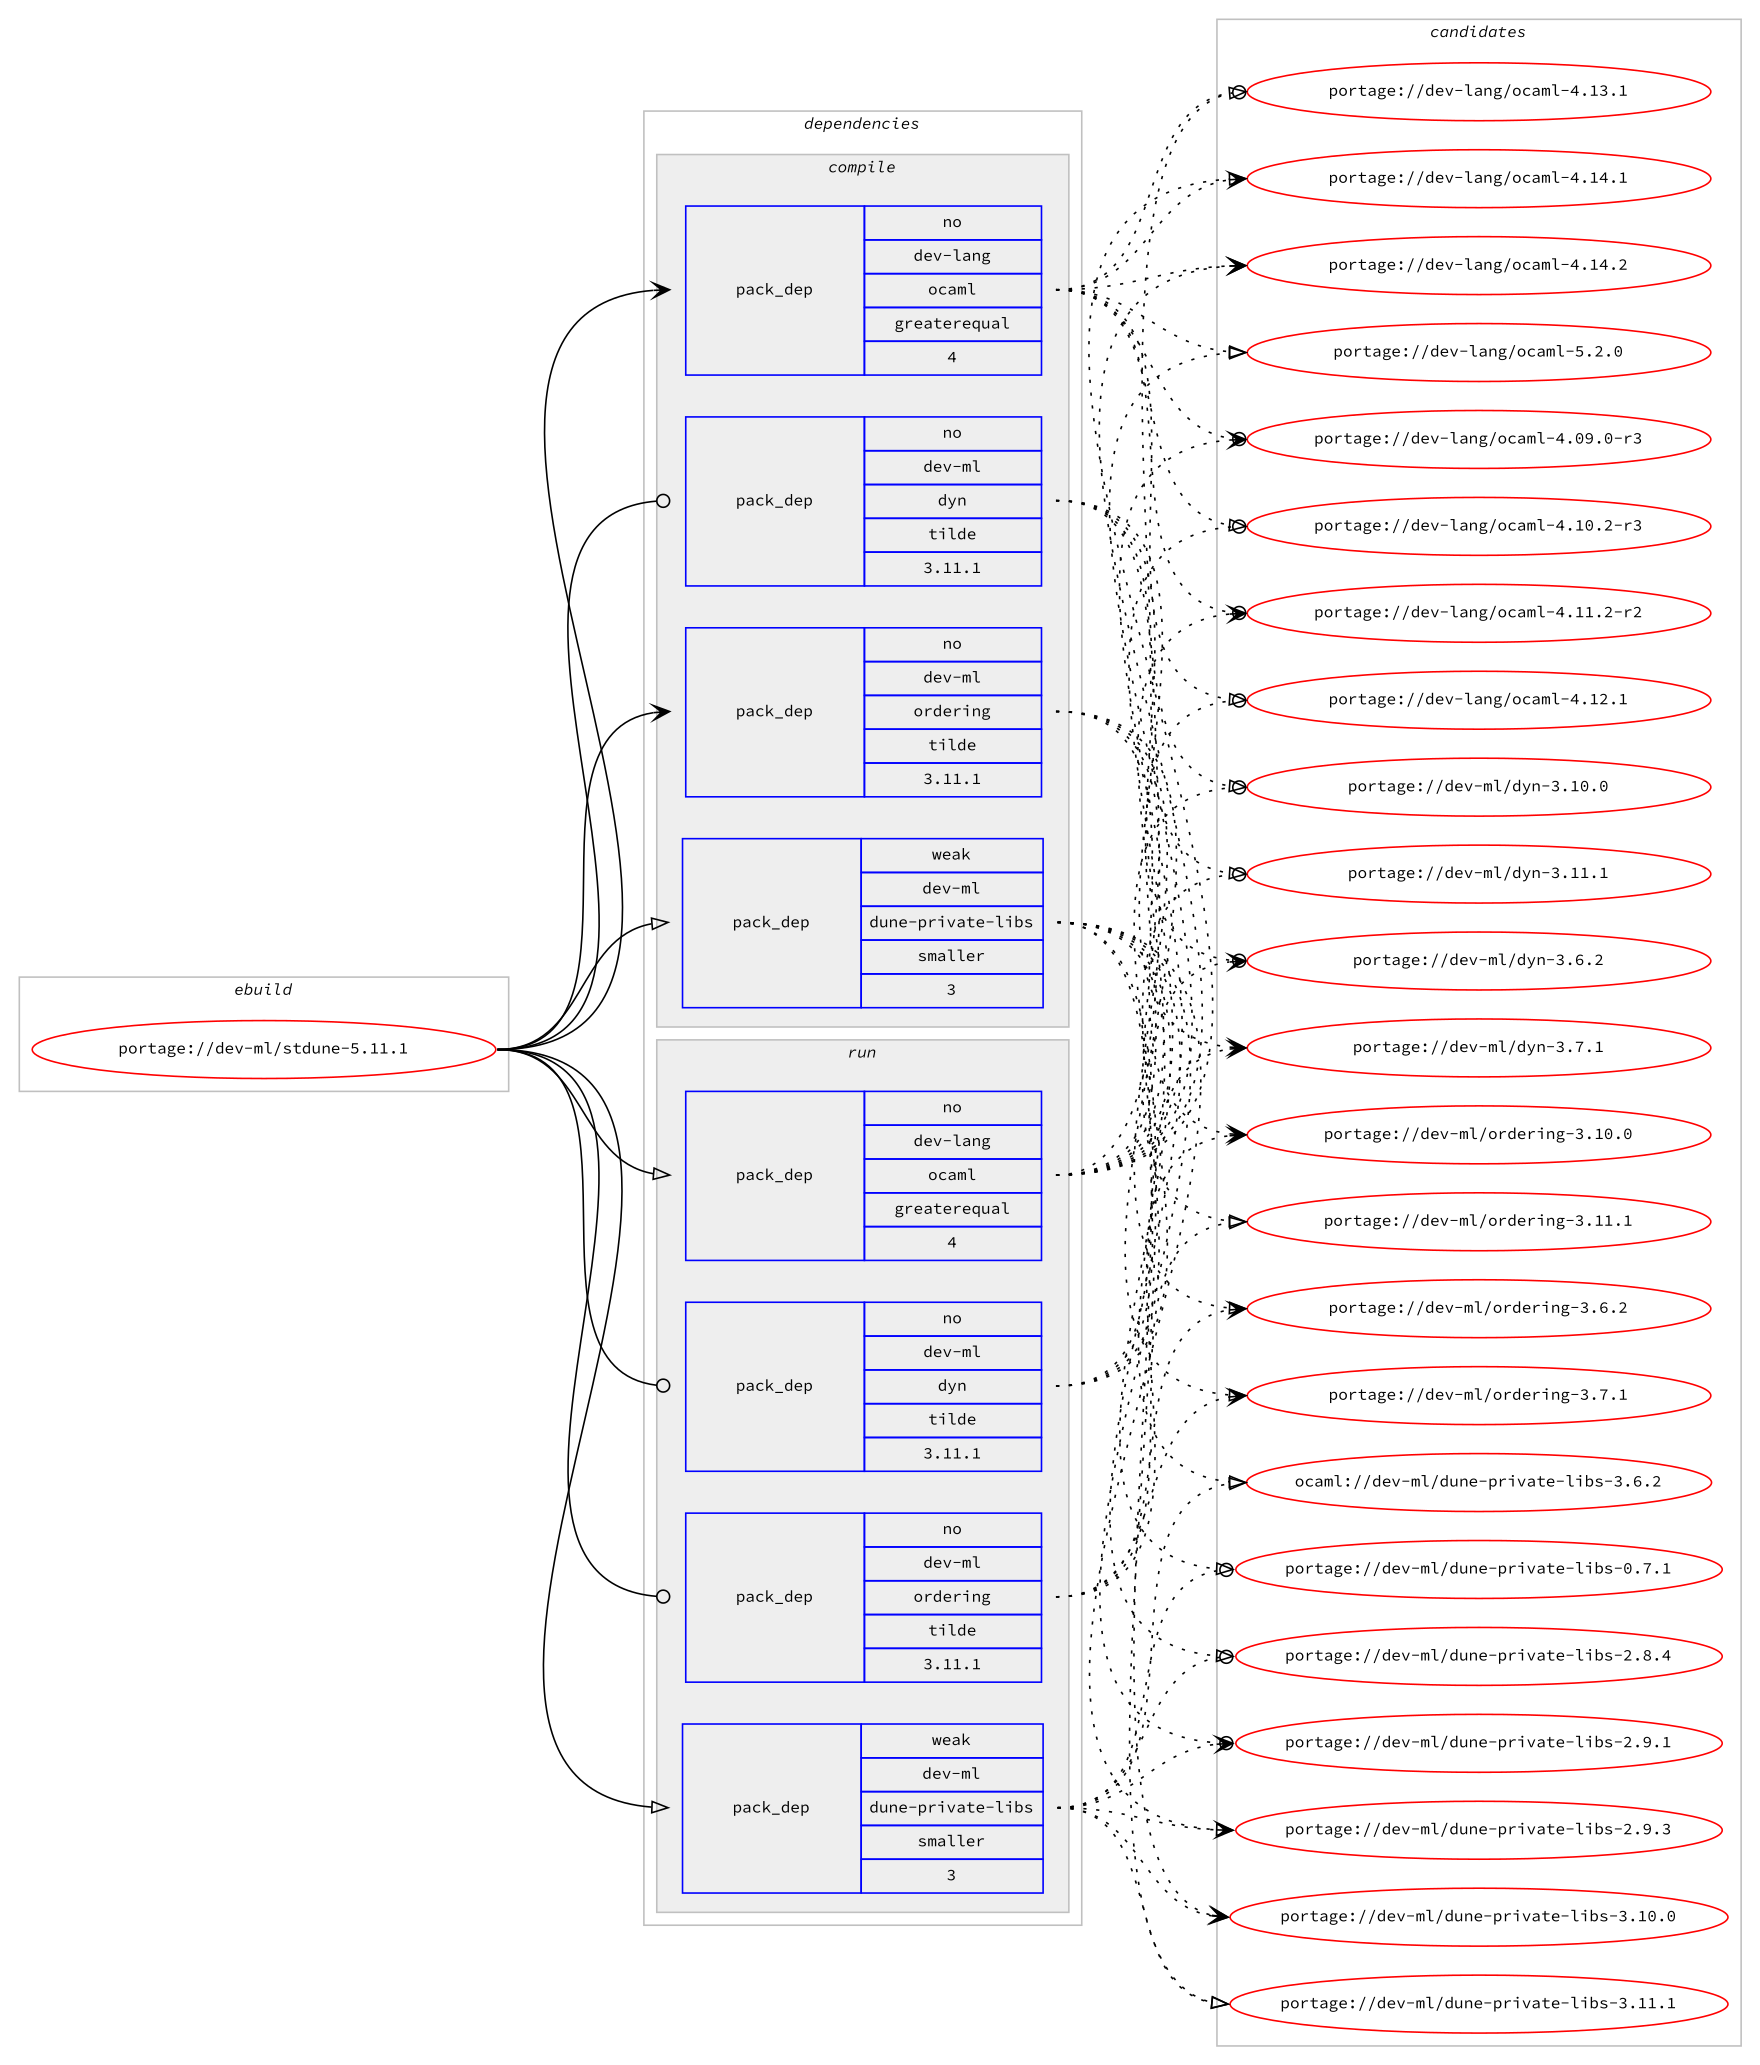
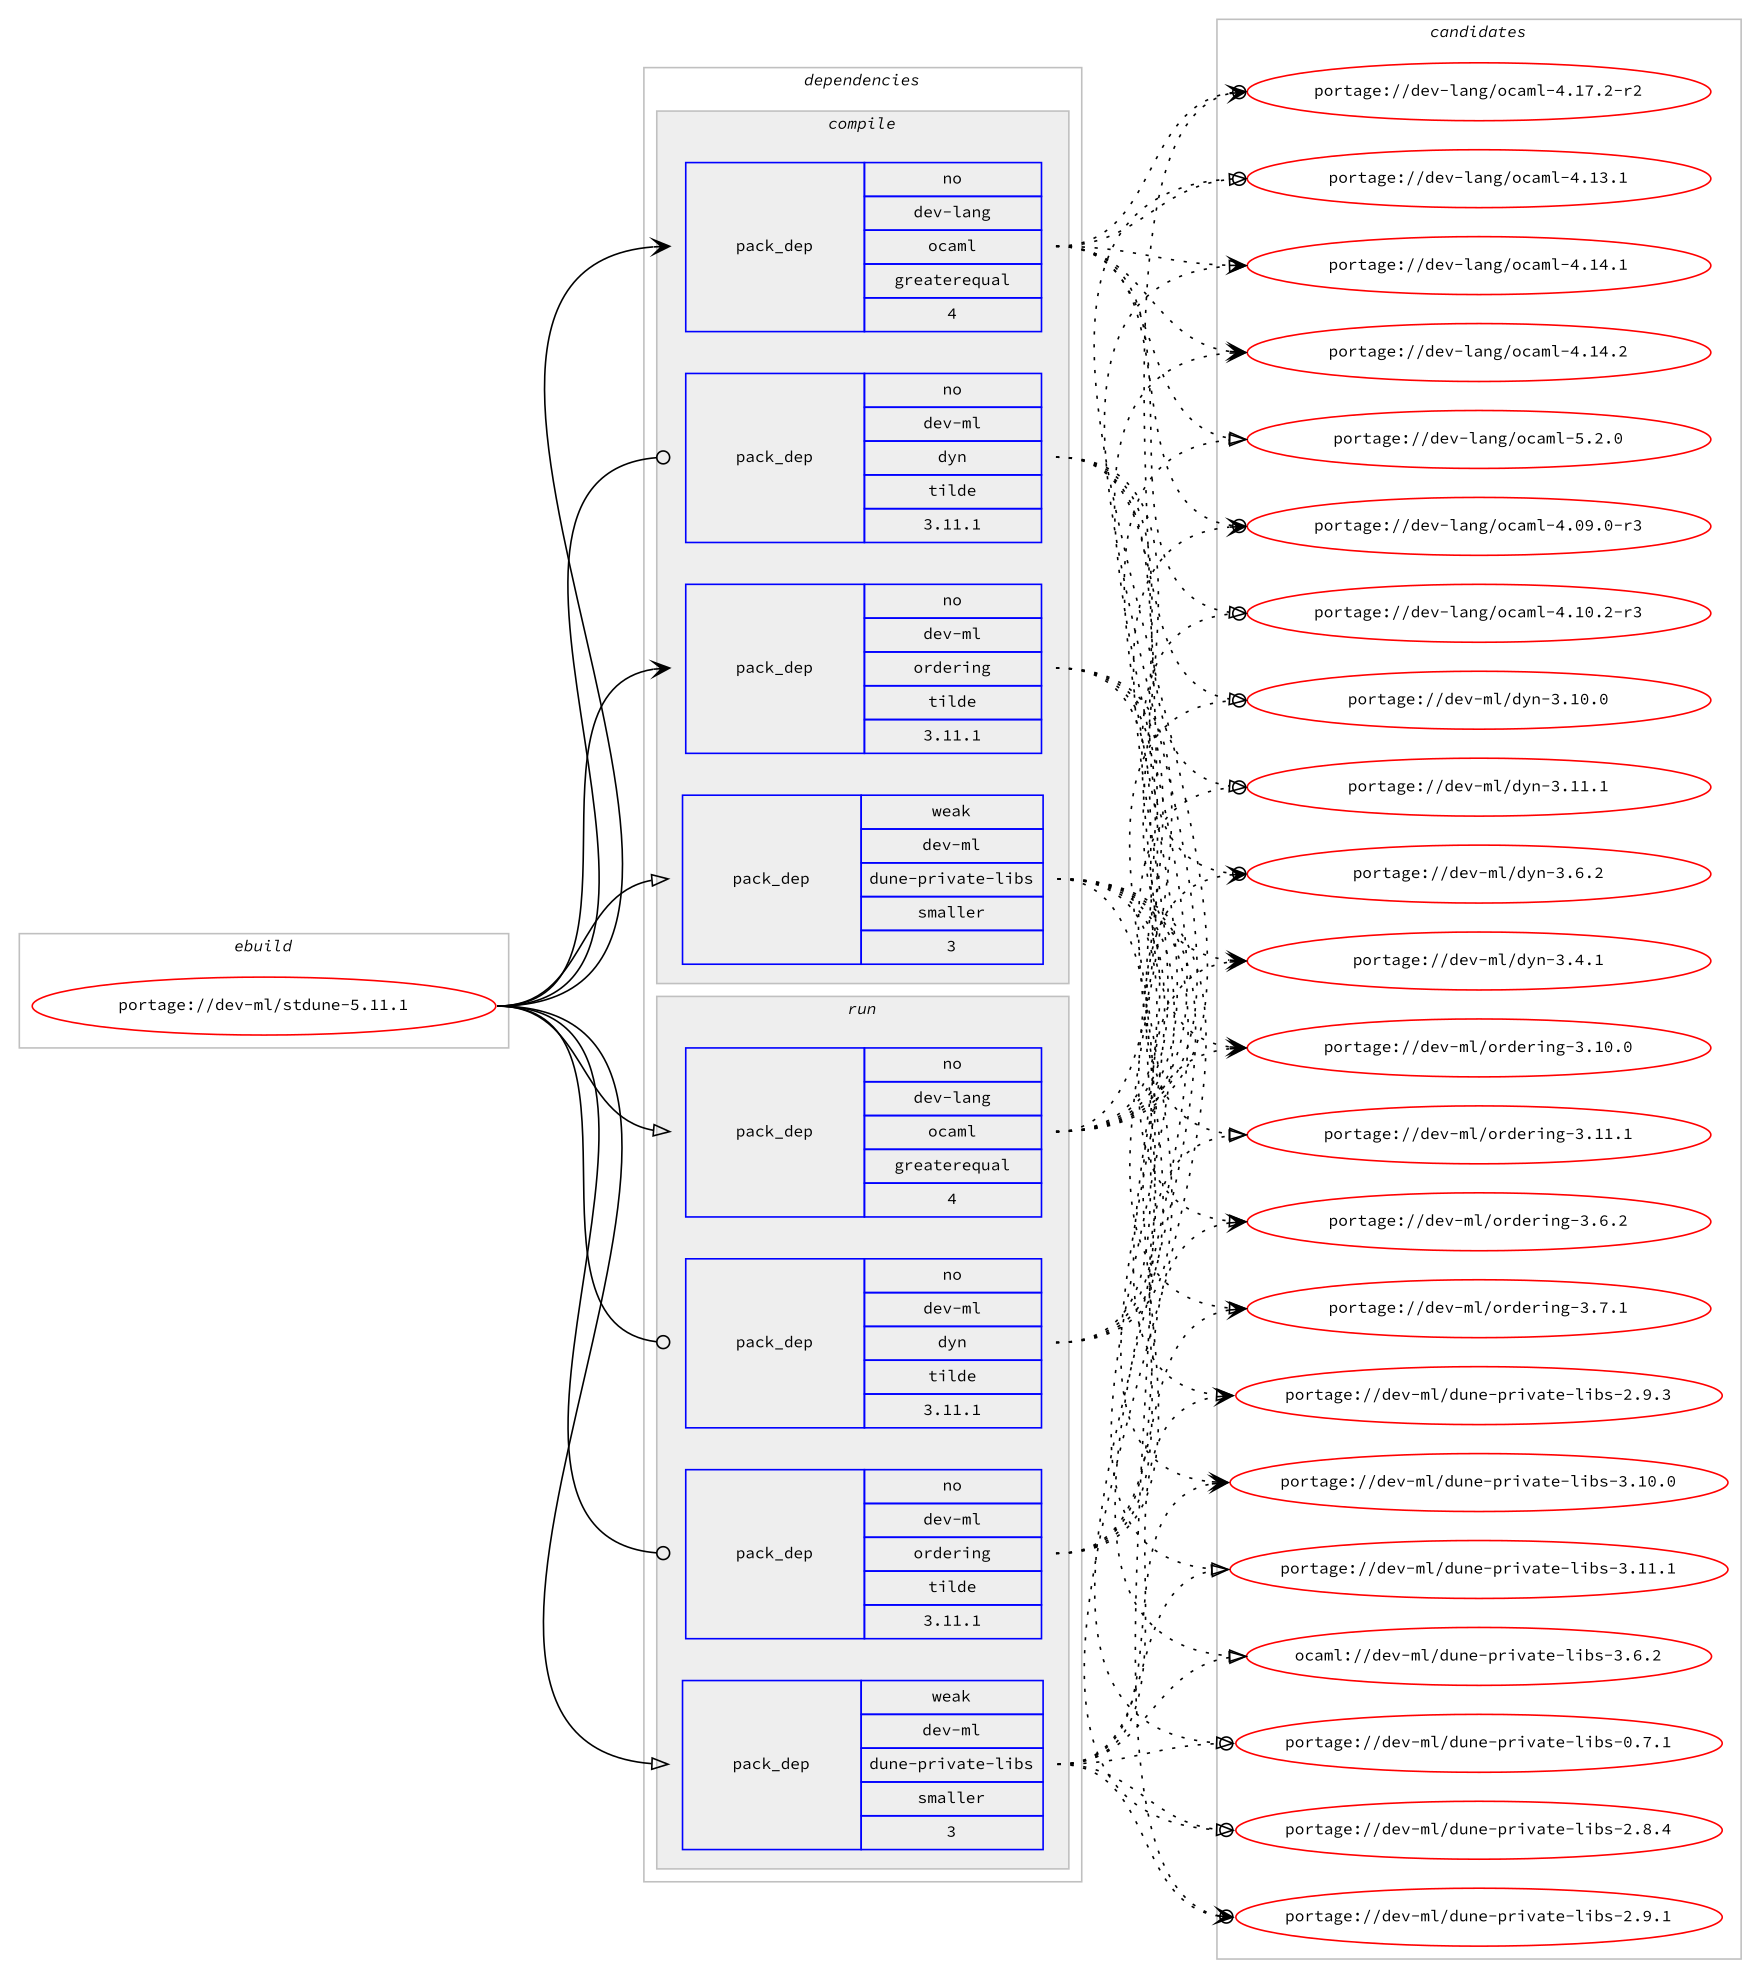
node "portage://dev-lang/ocaml-4.11.2-r2": label "portage://dev-lang/ocaml-4.11.2-r2" -> "portage://dev-lang/ocaml-4.17.2-r2"
node "portage://dev-lang/ocaml-4.12.1": removed
node "portage://dev-ml/dyn-3.7.1": label "portage://dev-ml/dyn-3.7.1" -> "portage://dev-ml/dyn-3.4.1"
